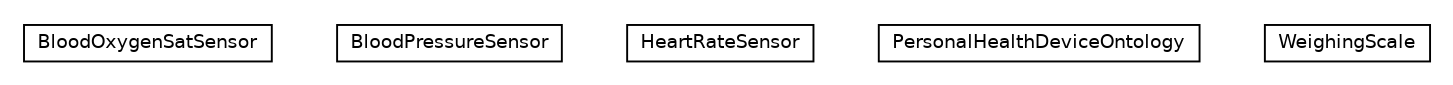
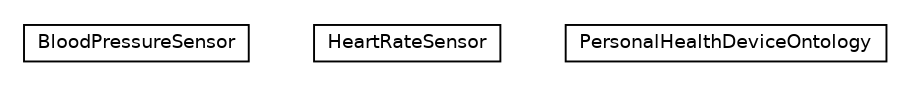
node "BloodOxygenSatSensor": removed
node "WeighingScale": removed
